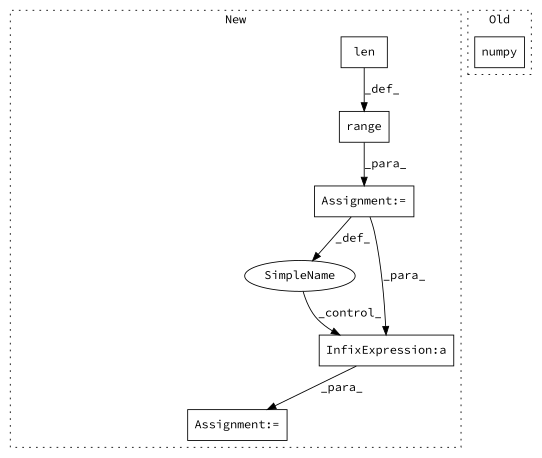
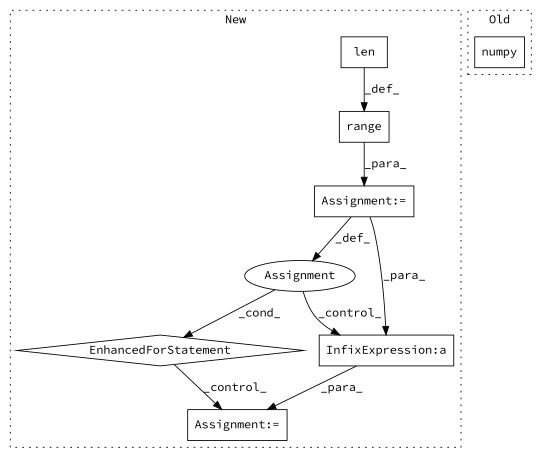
node "SimpleName": label "SimpleName" -> "Assignment"
node "EnhancedForStatement": added
